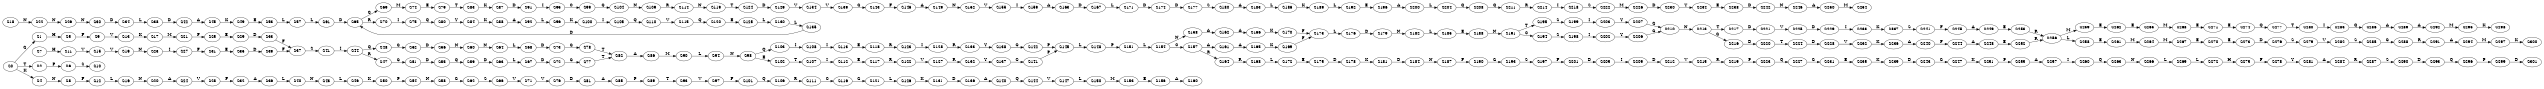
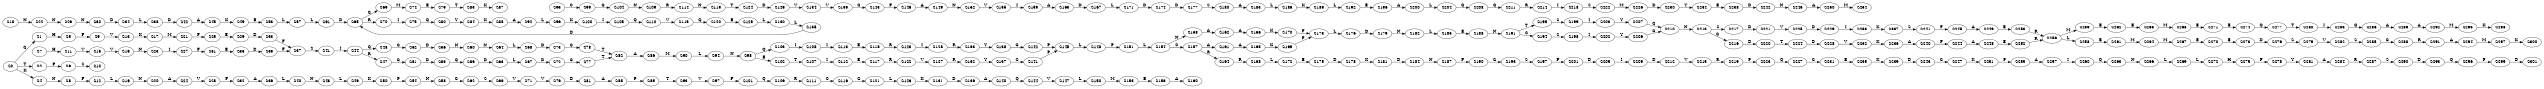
node "S91": removed
edge "S213" -> "S217": label "T" -> "S"
